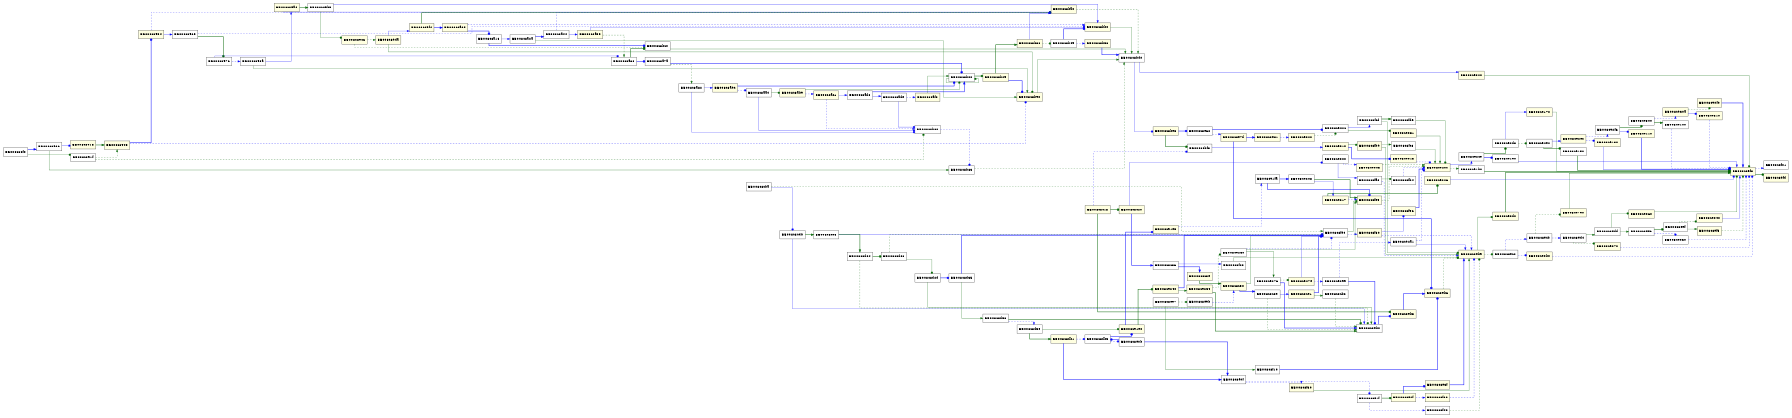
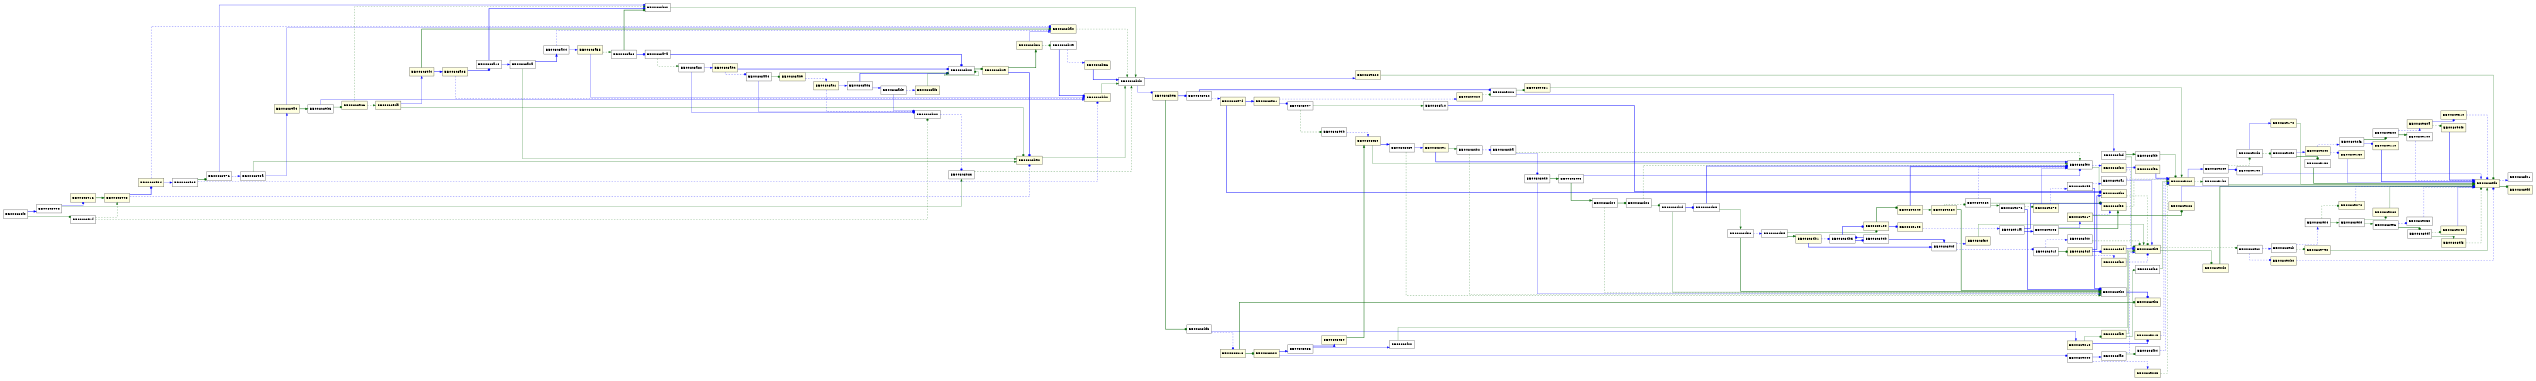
edge "BB008c8976" -> "BB008c8a66": now "BB008c8976" -> "BB008c8bc0"
edge "BB008c8e81" -> "BB008c8e97": added
edge "BB008c8cb2" -> "BB008c8cba": added
edge "BB008c8c18" -> "BB008c8bf3": reversed
edge "BB008c92ce" -> "BB008c92d8": style bold -> dashed
edge "BB008c8eb3" -> "BB008c8eb6": now "BB008c8e2f" -> "BB008c8eb6"
edge "BB008c8db5" -> "BB008c8e0b": style dashed -> bold
